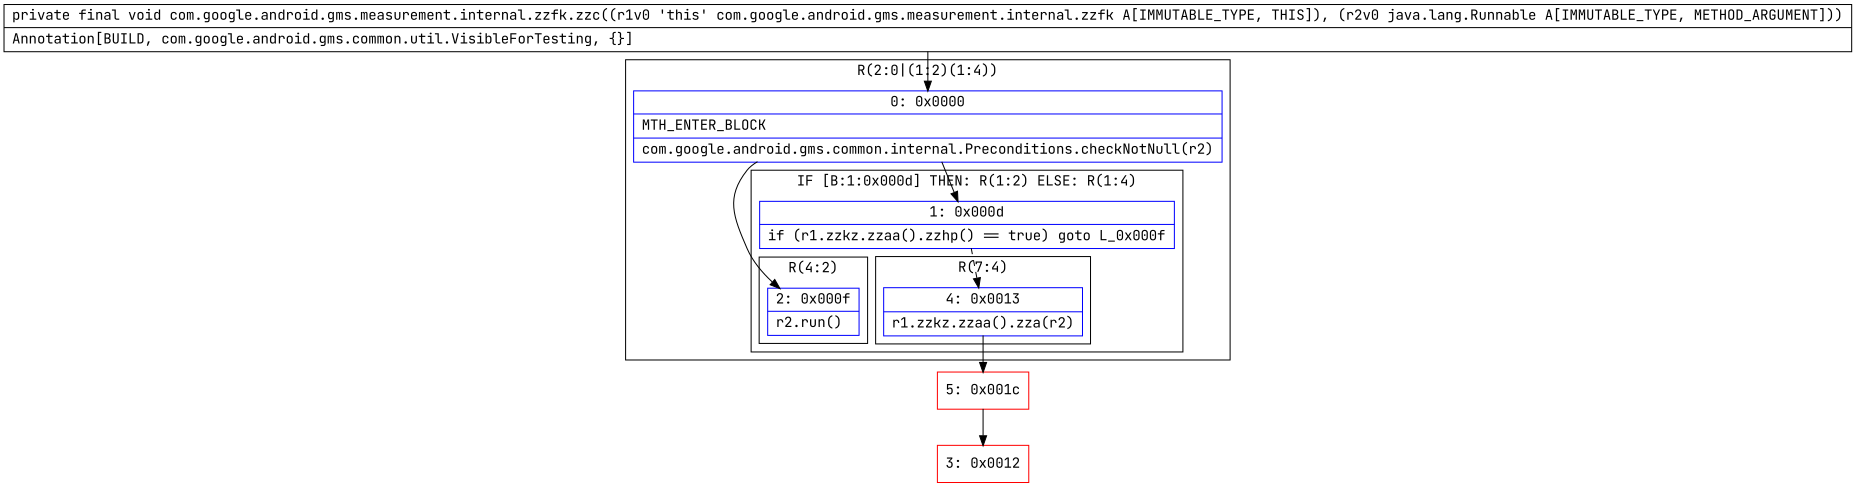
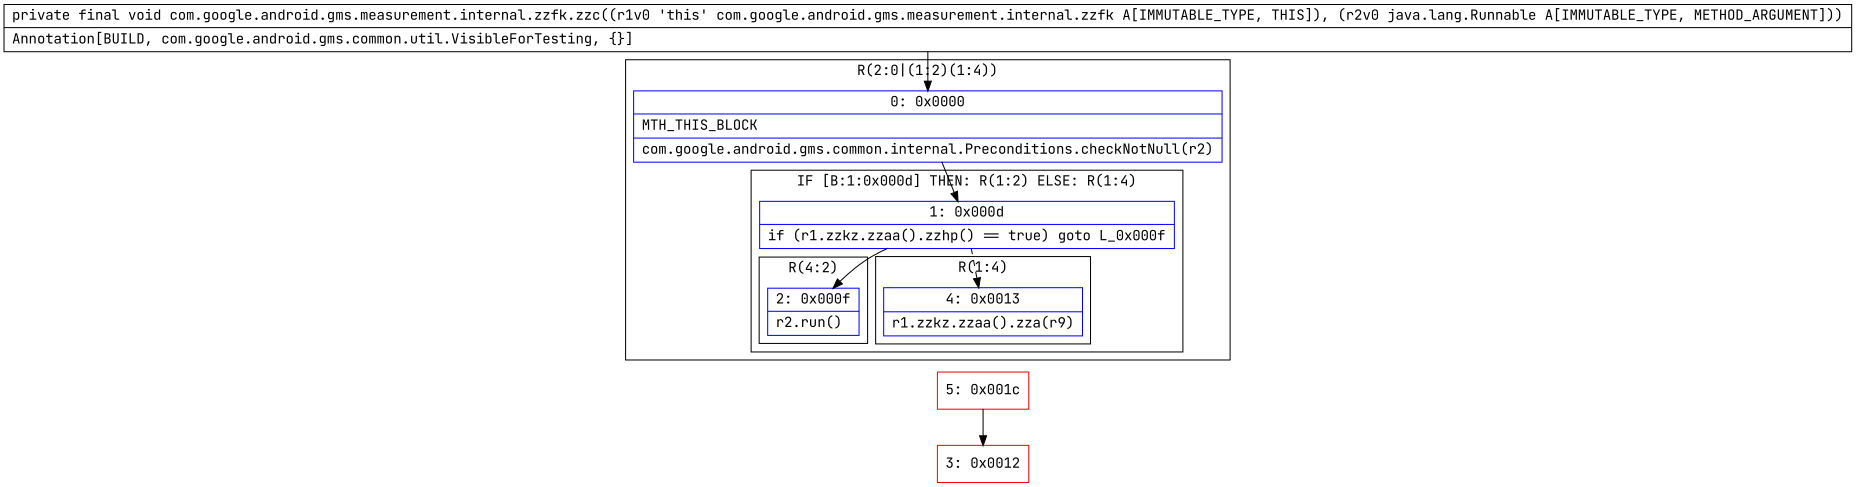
node "0: 0x0000": text "MTH_ENTER_BLOCK" -> "MTH_THIS_BLOCK"
edge "0: 0x0000" -> "2: 0x000f": now "1: 0x000d" -> "2: 0x000f"
cluster "R(7:4)": label "R(7:4)" -> "R(1:4)"
node "4: 0x0013": text "r1.zzkz.zzaa().zza(r2)" -> "r1.zzkz.zzaa().zza(r9)"
edge "4: 0x0013" -> "5: 0x001c": removed
